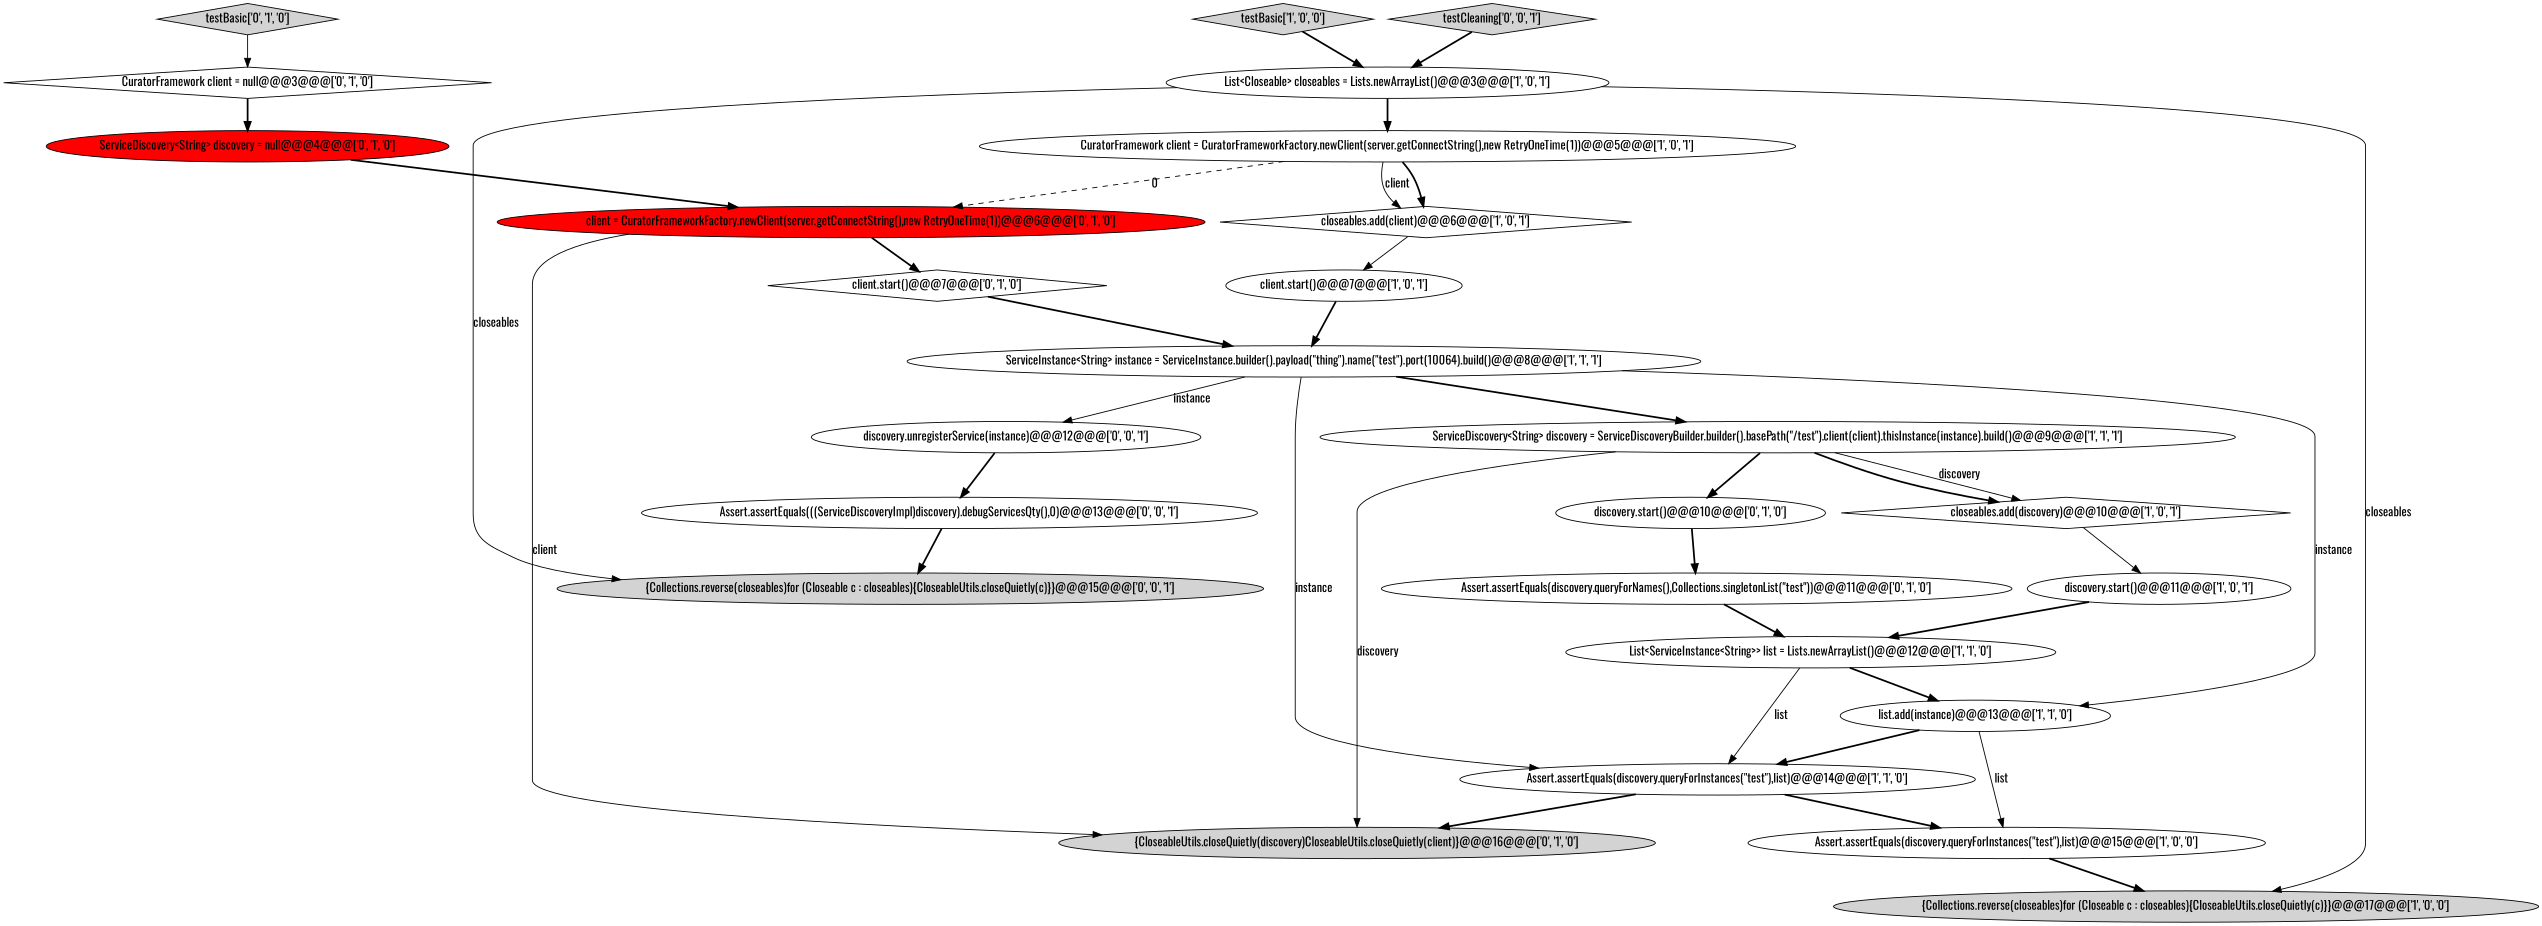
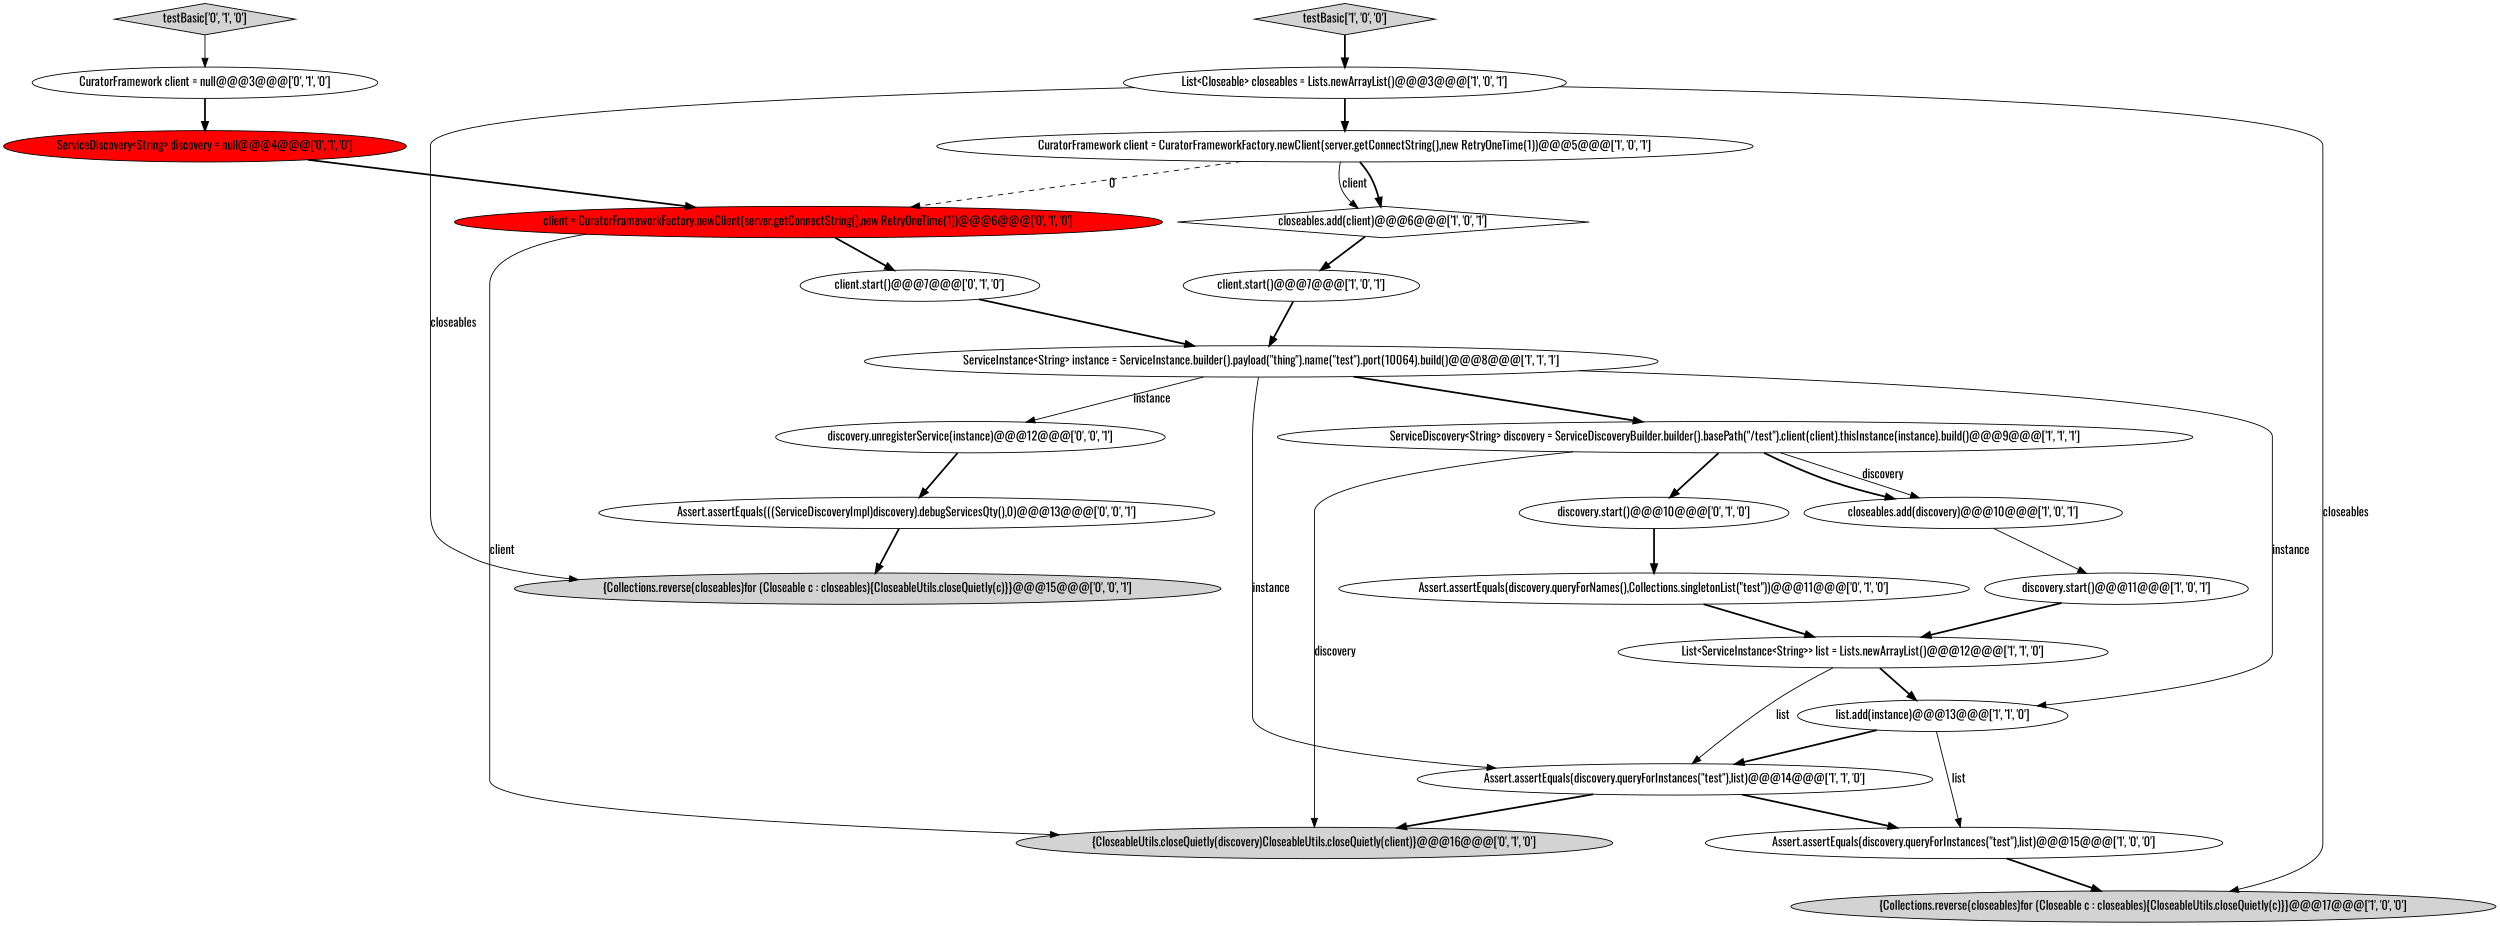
node "testCleaning['0', '0', '1']": removed
node "CuratorFramework client = null@@@3@@@['0', '1', '0']": shape diamond -> ellipse
edge "closeables.add(client)@@@6@@@['1', '0', '1']" -> "client.start()@@@7@@@['1', '0', '1']": style solid -> bold
node "client.start()@@@7@@@['0', '1', '0']": shape diamond -> ellipse
node "closeables.add(discovery)@@@10@@@['1', '0', '1']": shape diamond -> ellipse
